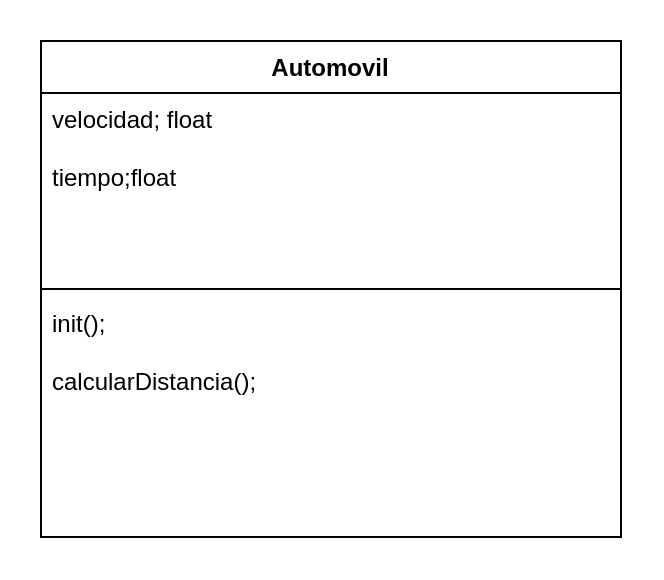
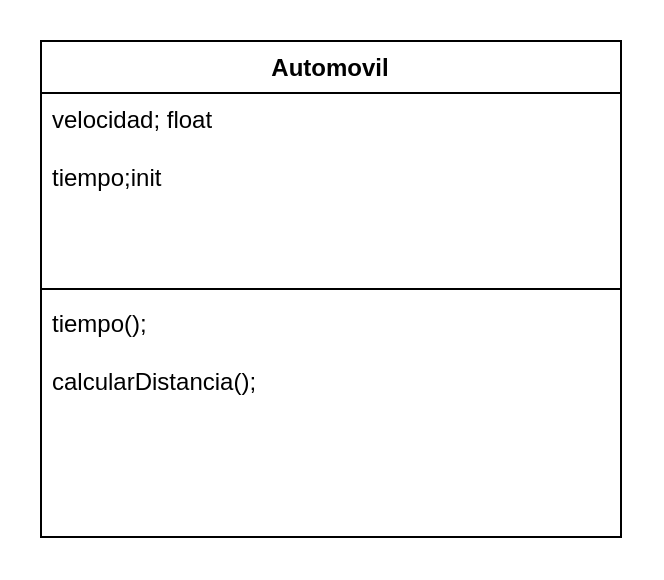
node "velocidad; float tiempo;float": label "velocidad; float tiempo;float" -> "velocidad; float tiempo;init"
node "init(); calcularDistancia();": label "init(); calcularDistancia();" -> "tiempo(); calcularDistancia();"
